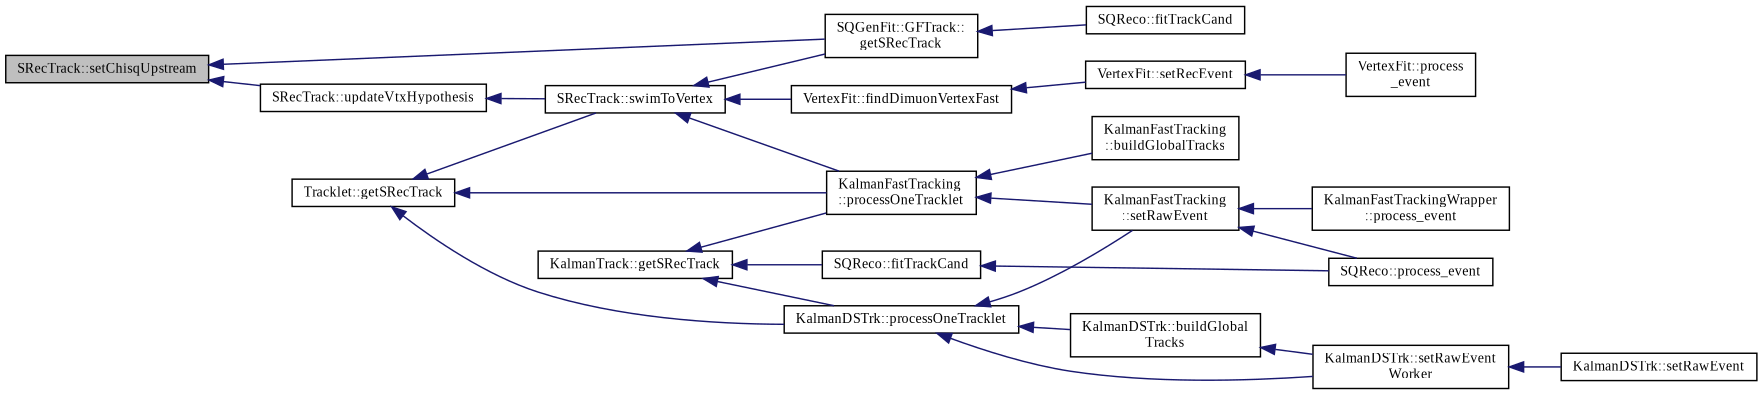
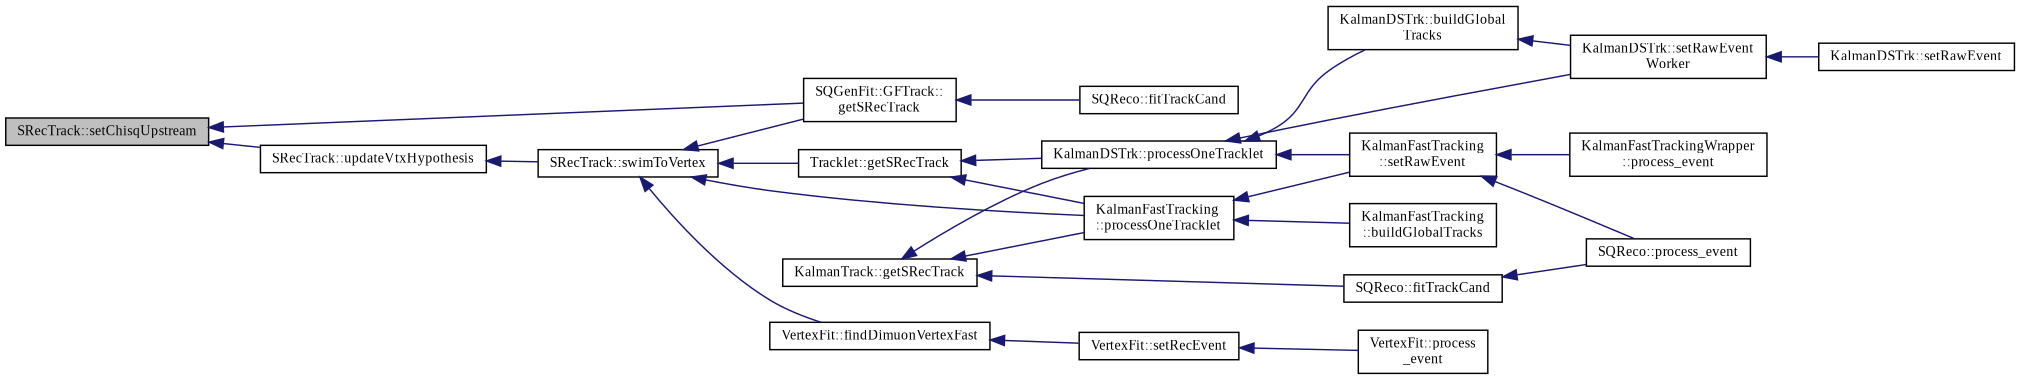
edge "SRecTrack::swimToVertex" -> "Tracklet::getSRecTrack": reversed
